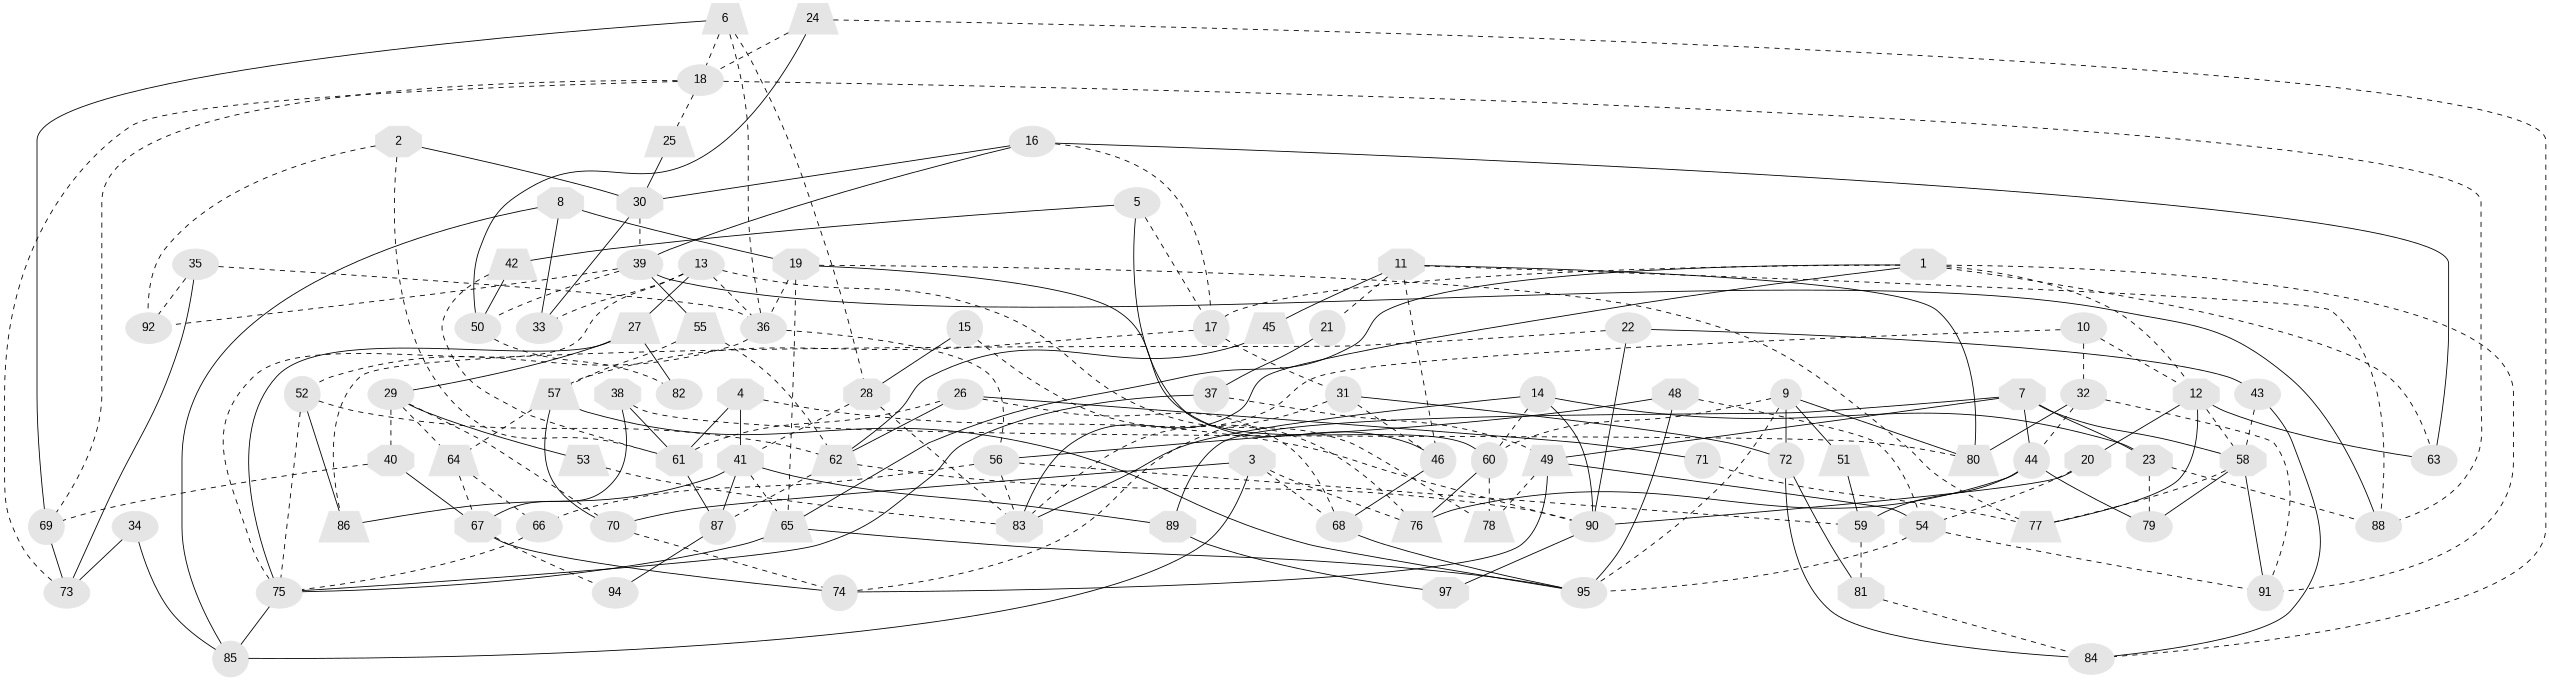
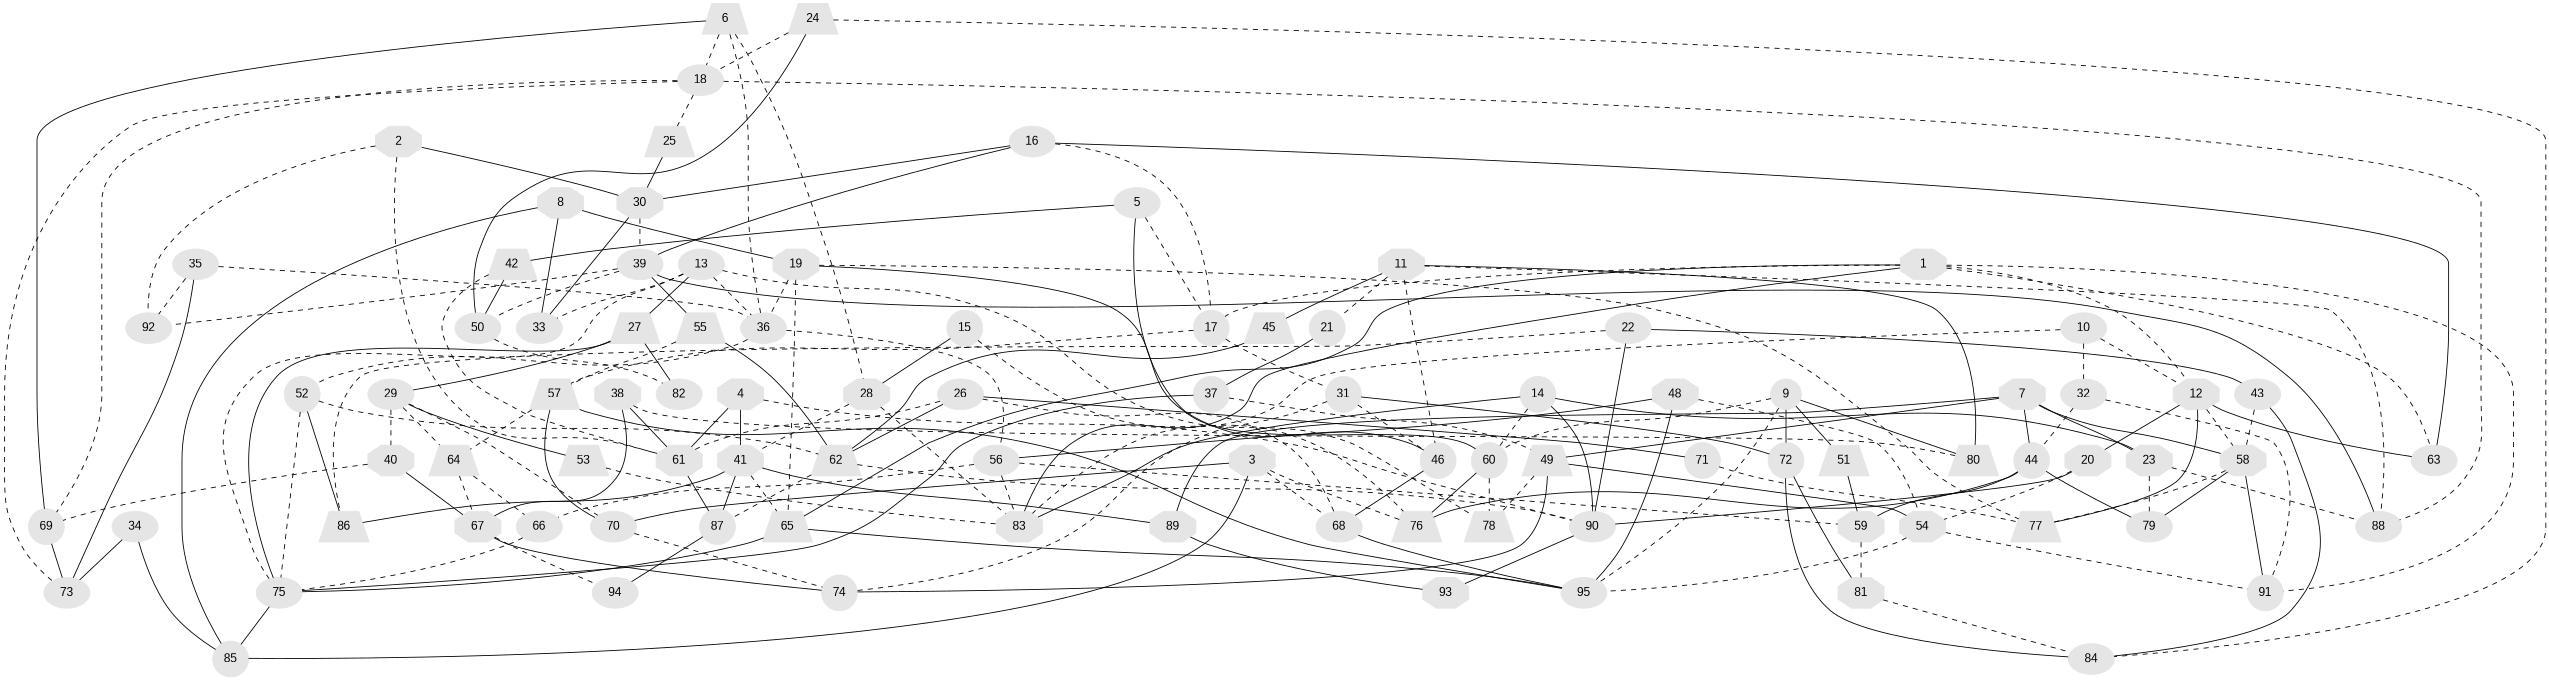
edge "55" -- "62": style dashed -> solid
edge "32" -- "80": removed
node "97": label "97" -> "93"
